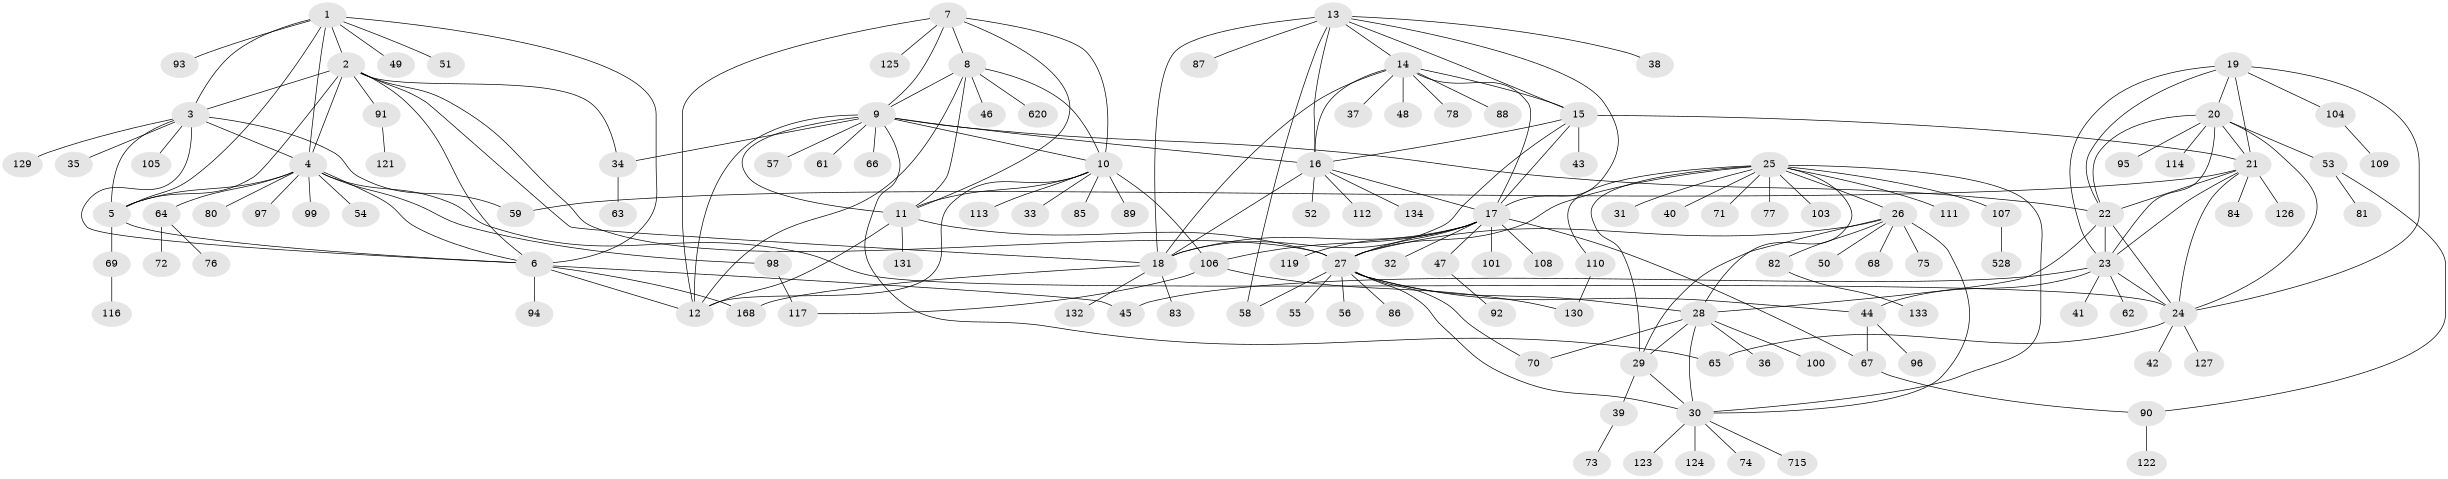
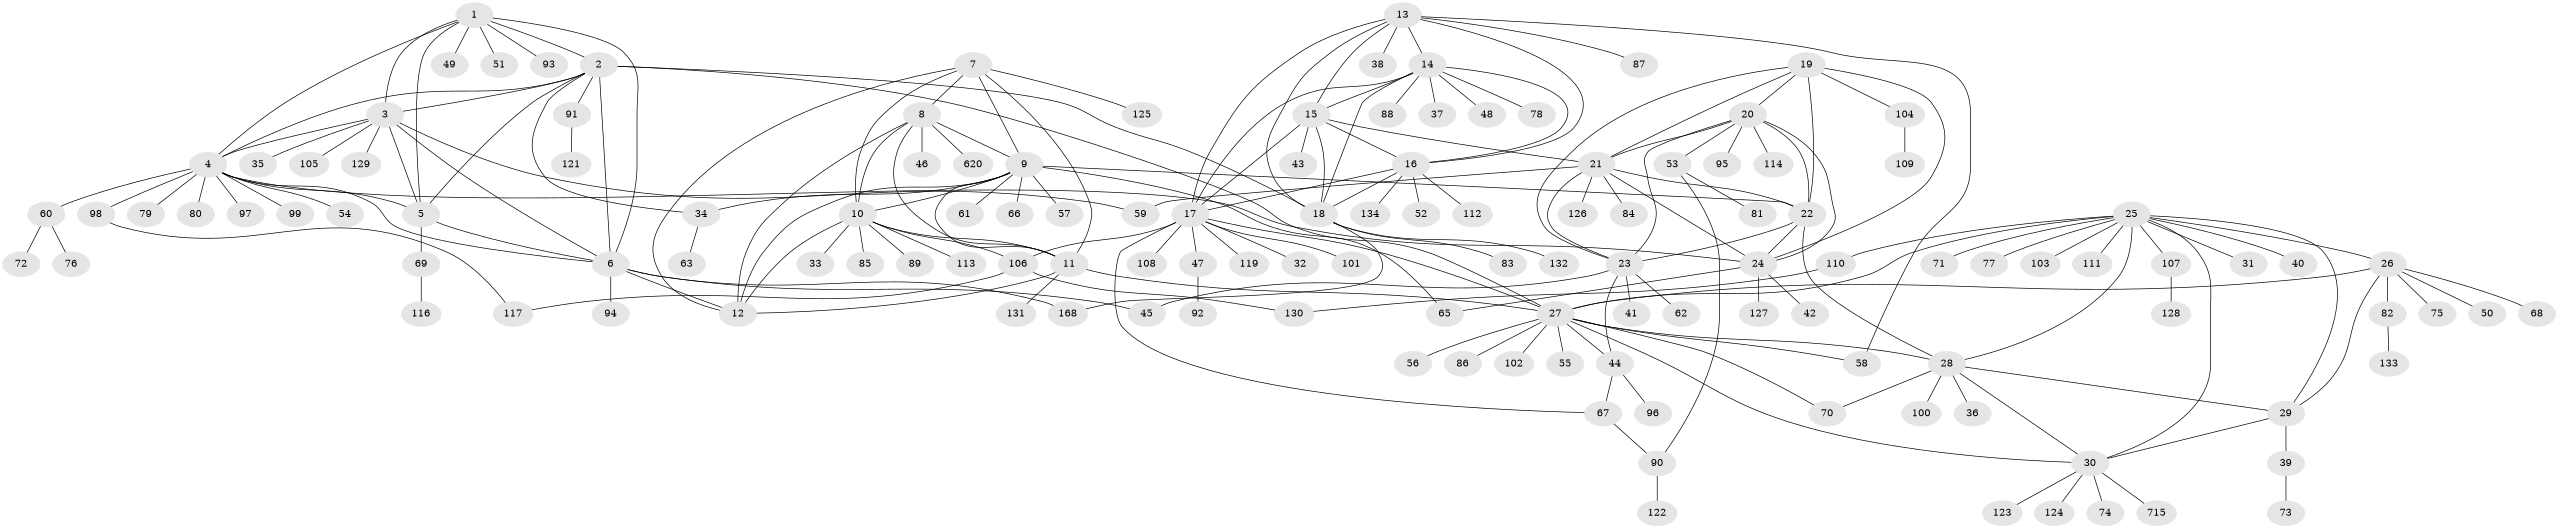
edge "9" -- "16": removed
node "79": added
node "64": label "64" -> "60"
edge "17" -- "18": removed
node "528": label "528" -> "128"
edge "23" -- "24": removed
node "102": added
edge "26" -- "30": removed
